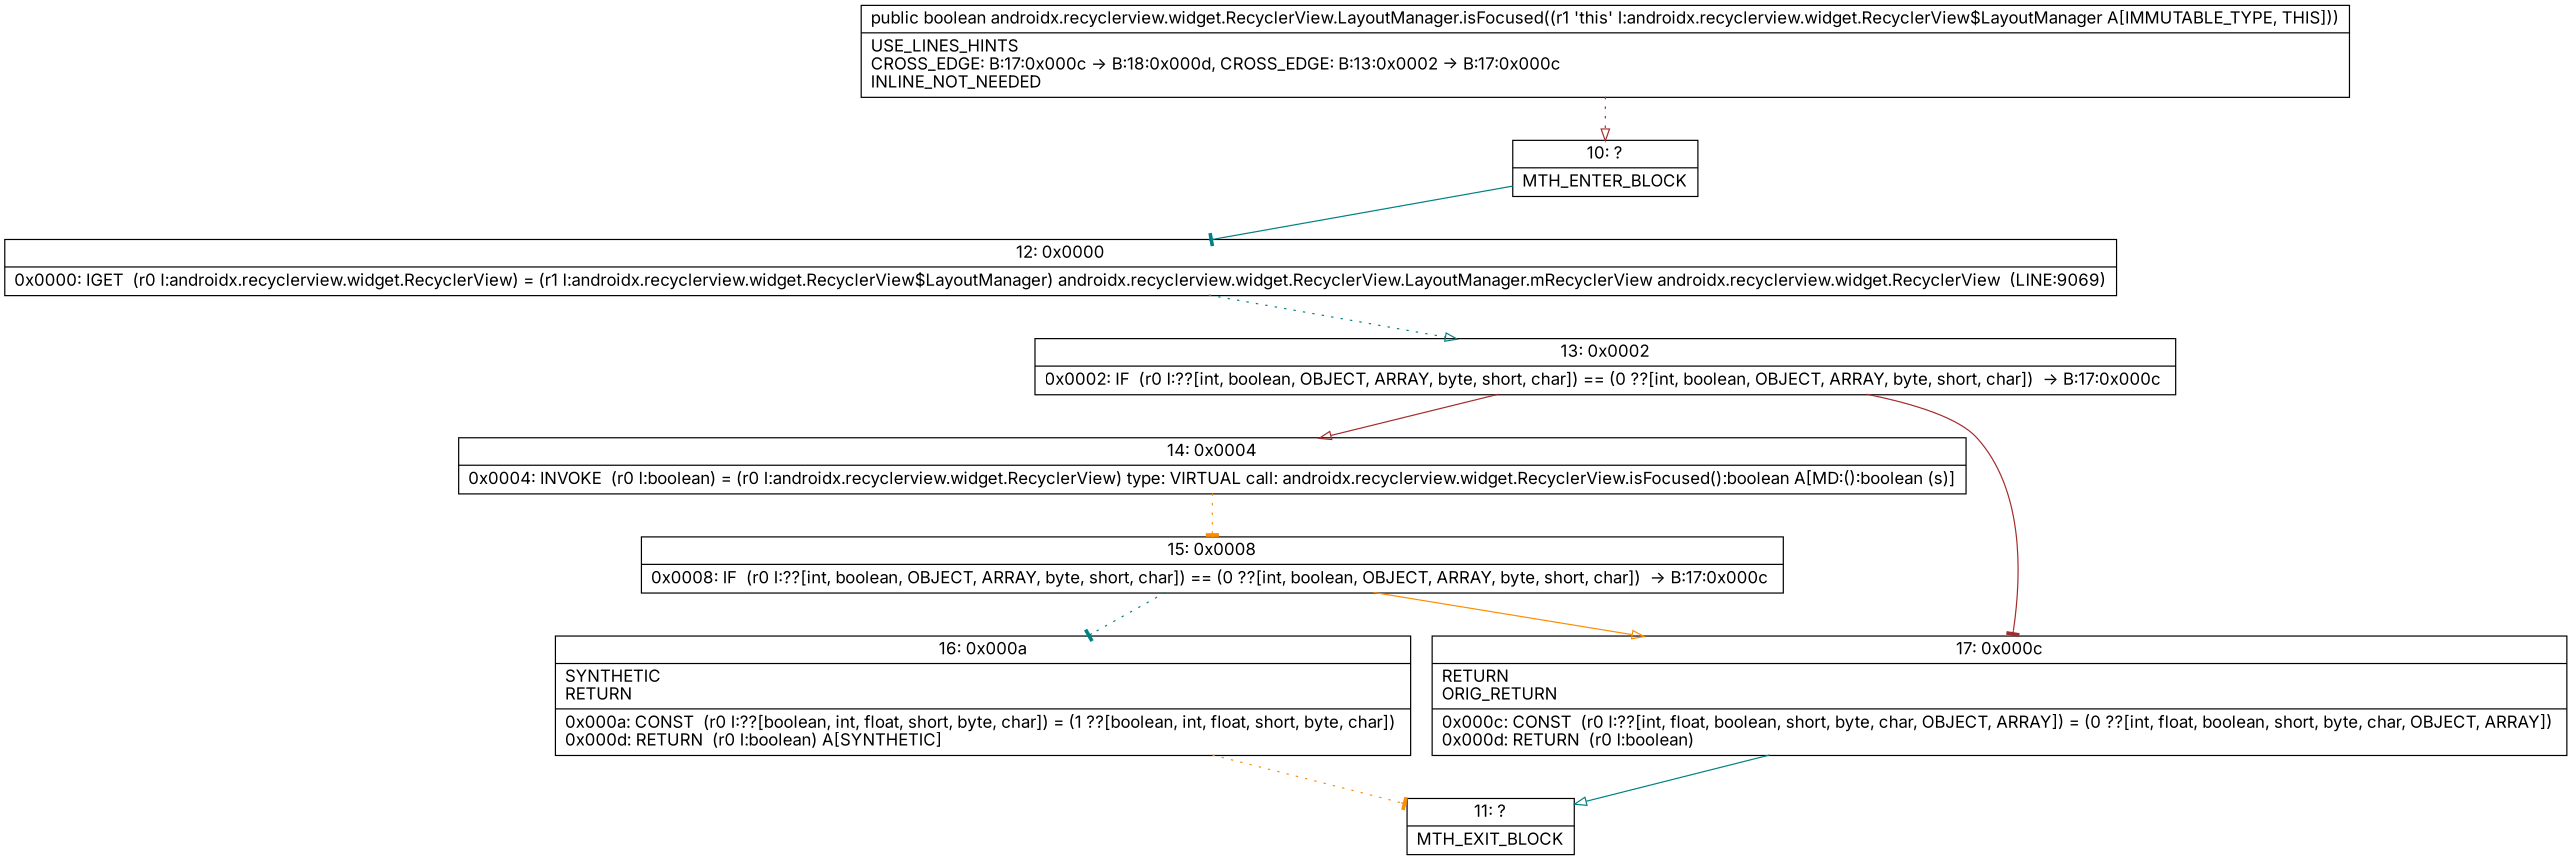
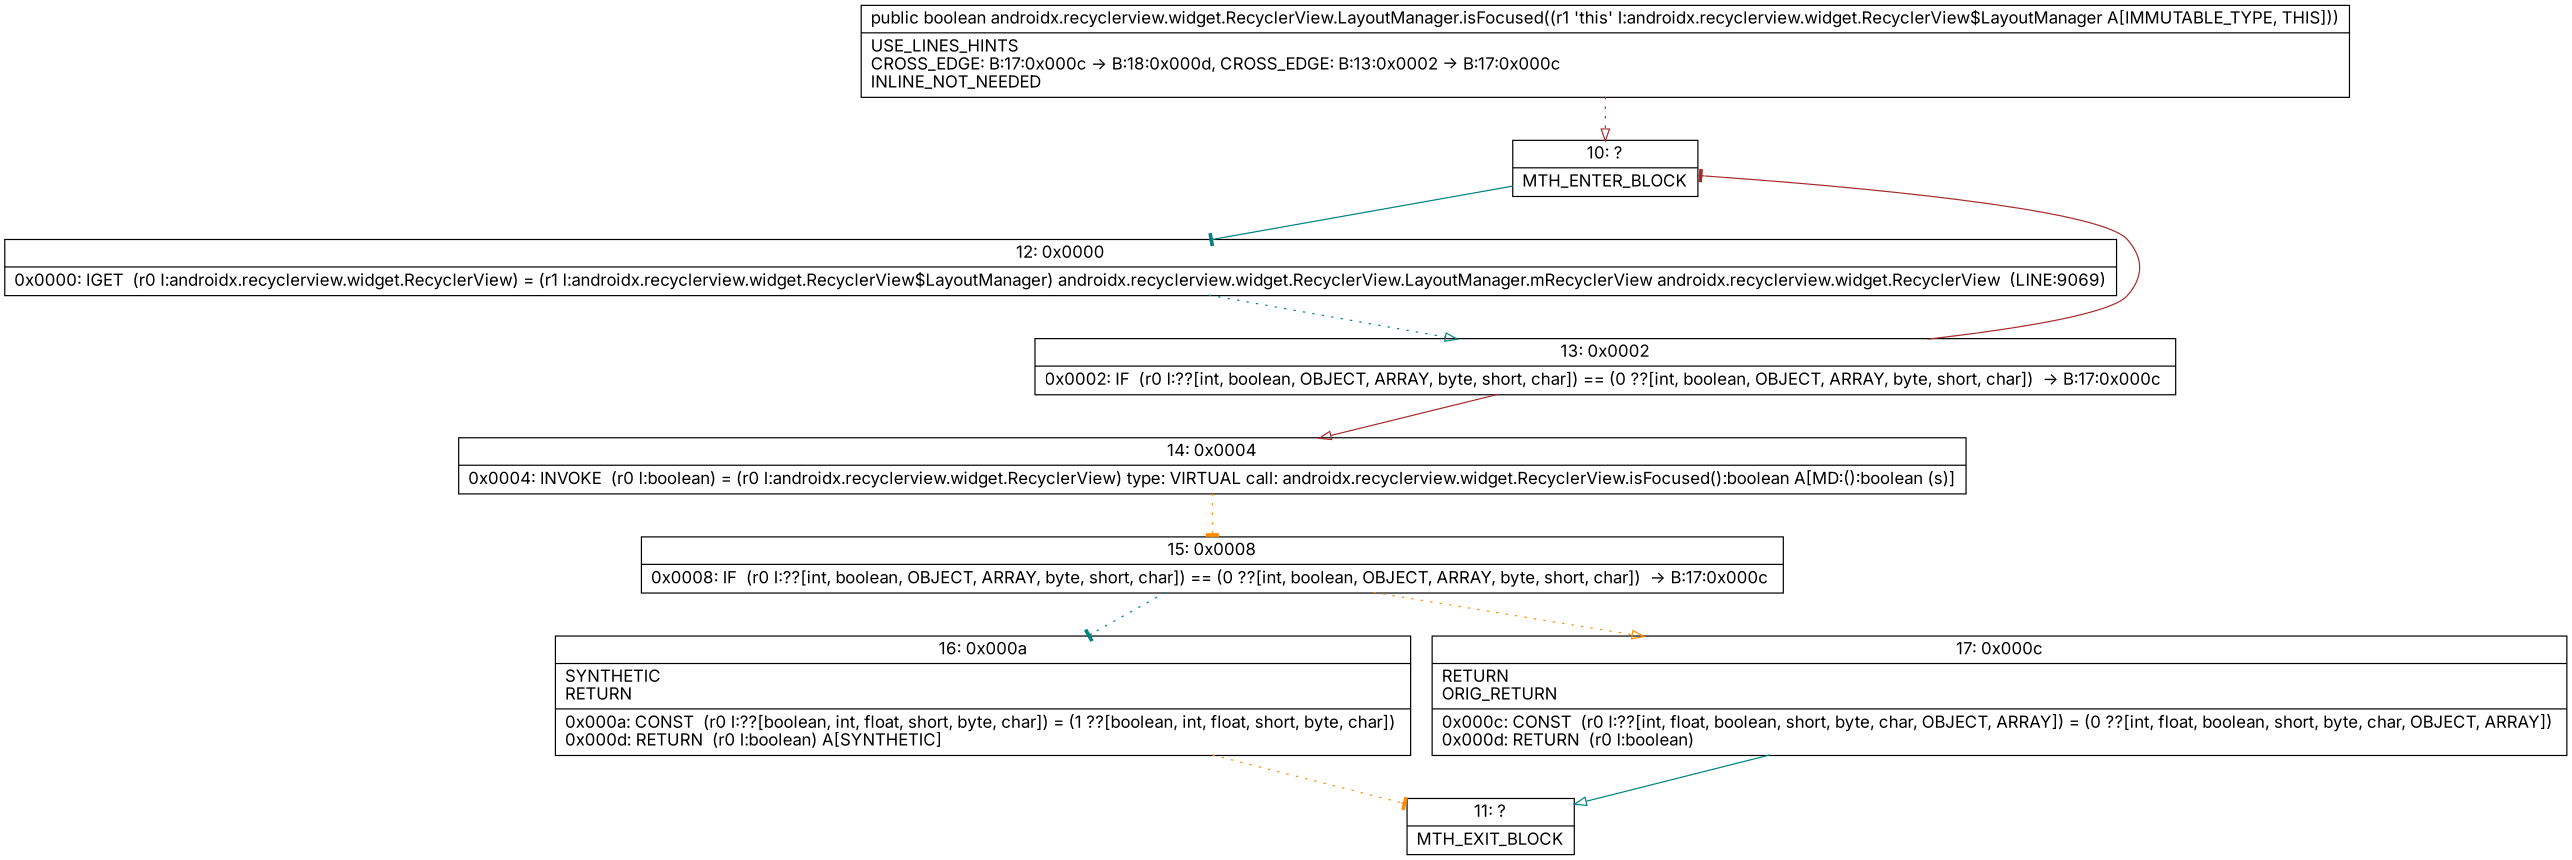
edge "13: 0x0002" -> "17: 0x000c": now "13: 0x0002" -> "10: ?"
edge "15: 0x0008" -> "17: 0x000c": style solid -> dotted
